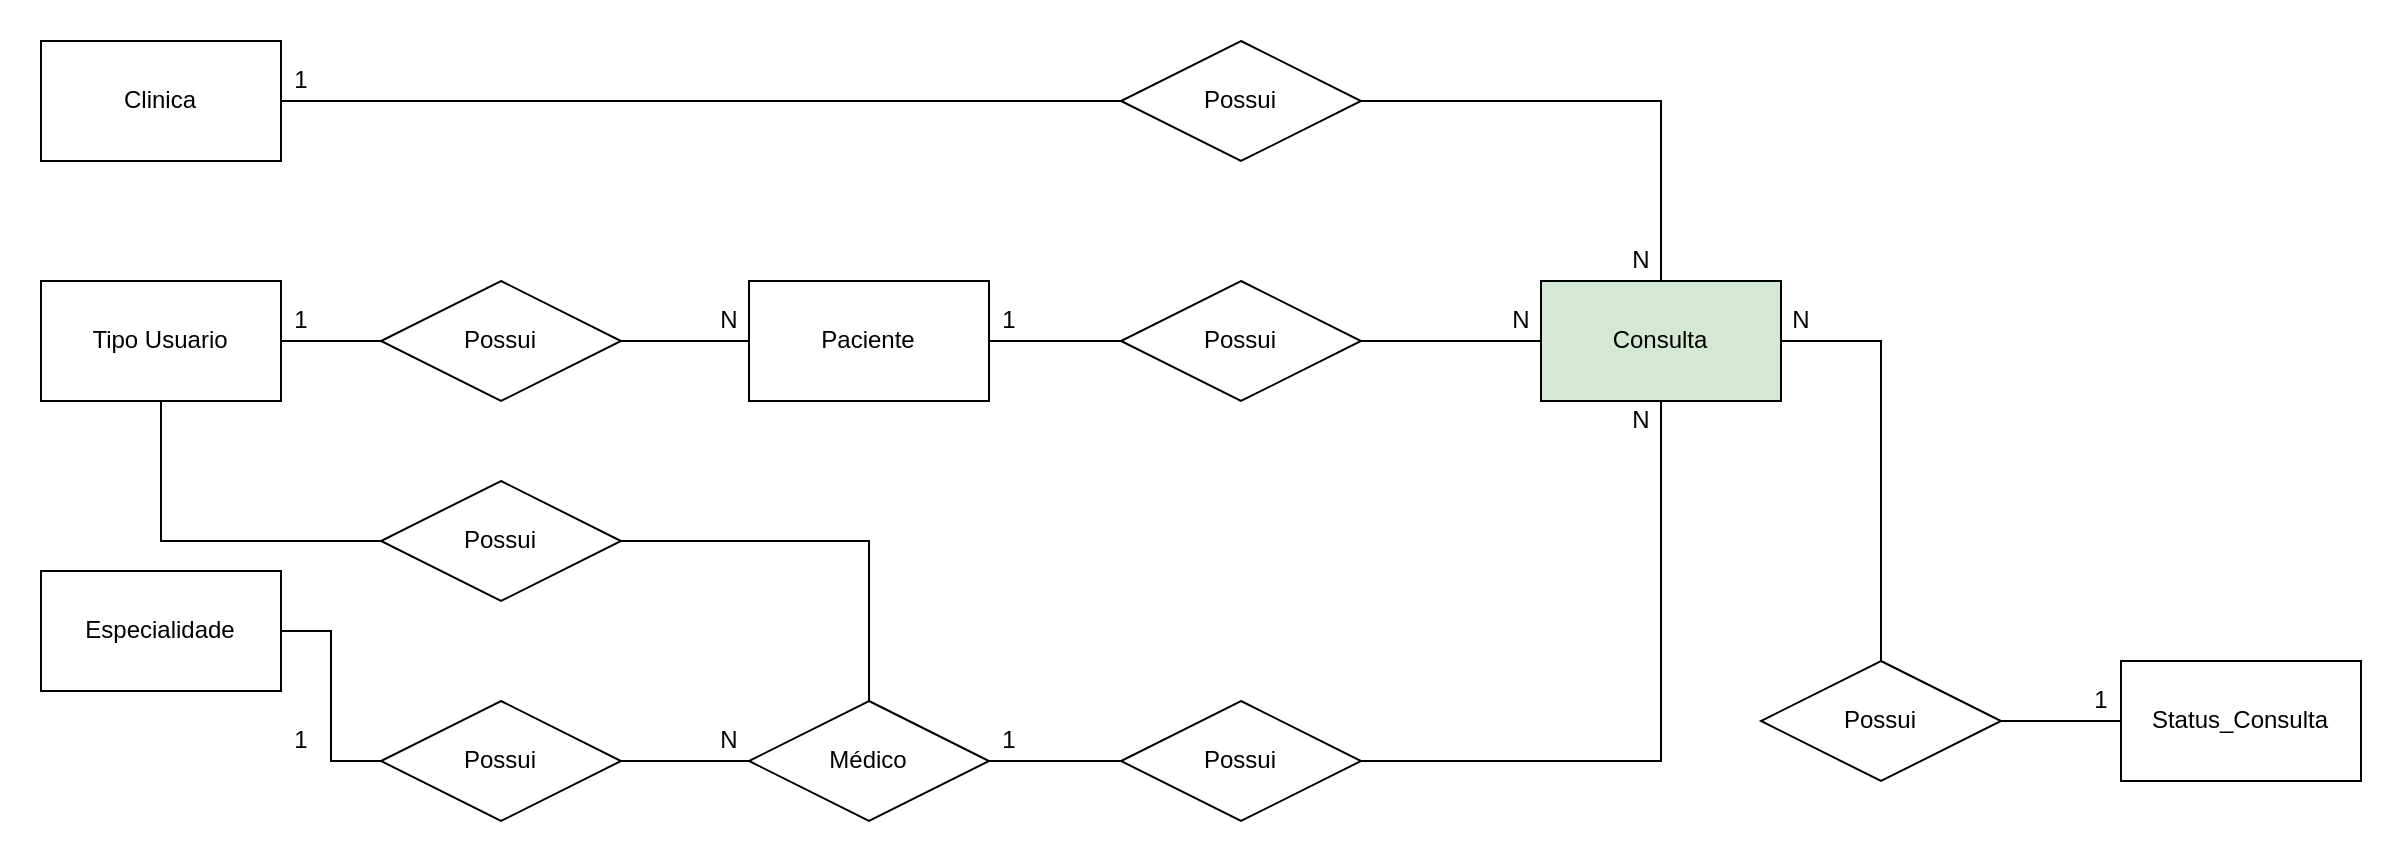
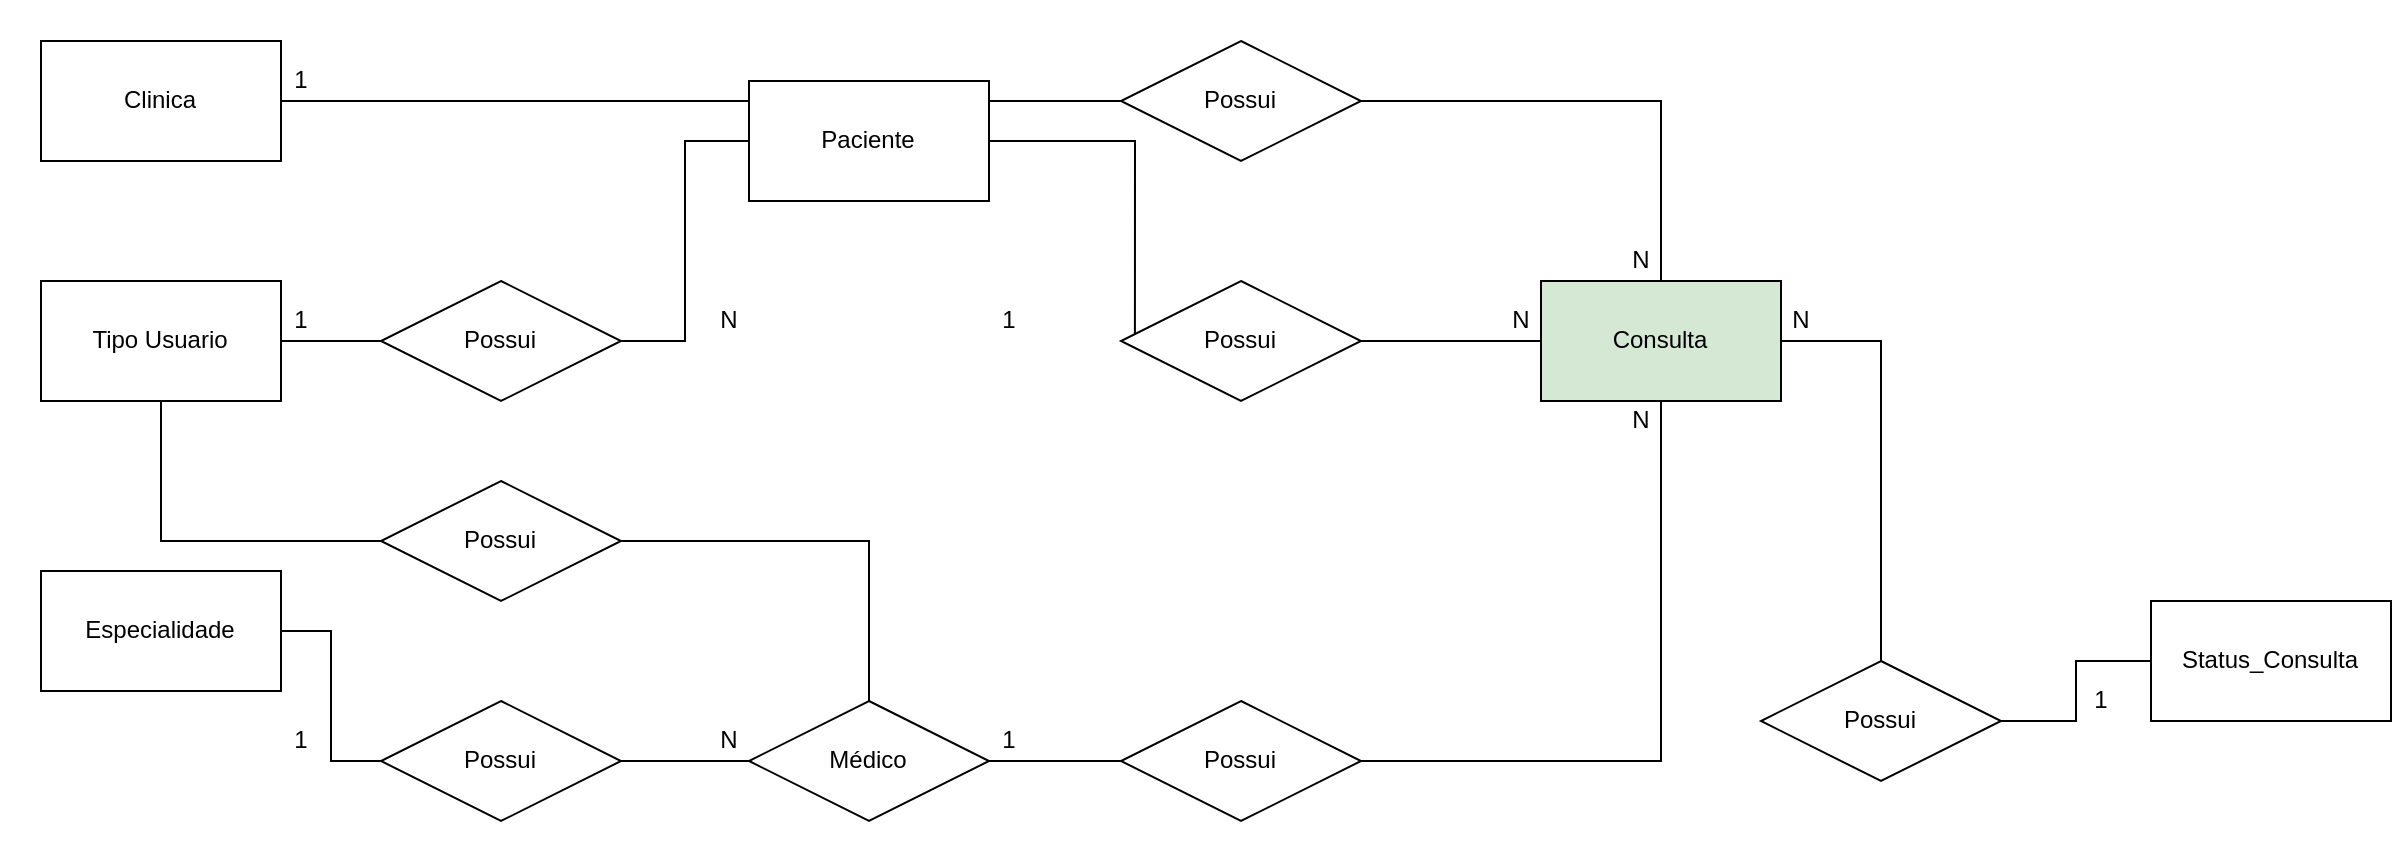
node "Paciente": moved (869, 341) -> (869, 141)
node "Status_Consulta": moved (2241, 721) -> (2271, 661)
